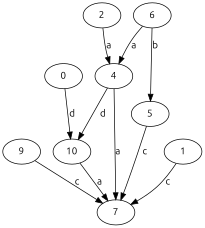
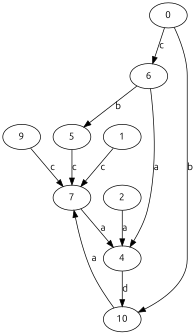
edge "0" -> "6": added, label "c"
edge "0" -> "10": label "d" -> "b"
edge "4" -> "7": reversed
